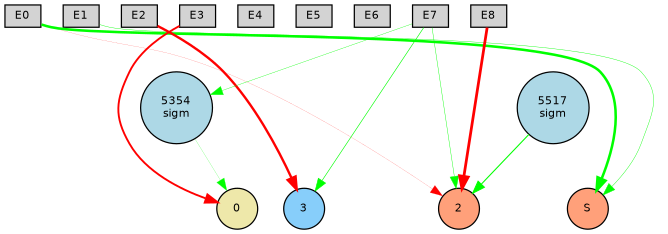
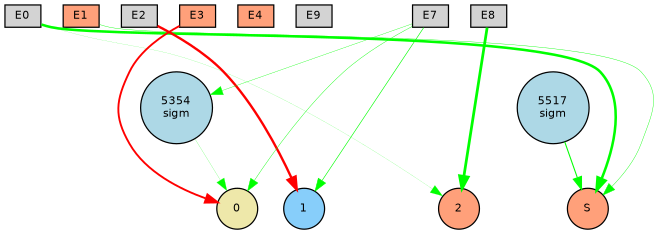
node "E1": fillcolor lightgray -> lightsalmon
node "E3": fillcolor lightgray -> lightsalmon
node "E4": fillcolor lightgray -> lightsalmon
node "E5": label "E5" -> "E9"
node "E6": removed
edge "E0" -> "2": color red -> green
edge "E7" -> "2": now "E7" -> "0"
edge "E8" -> "2": color red -> green
edge "5517 sigm" -> "2": now "5517 sigm" -> "S"
node "3": label "3" -> "1"
